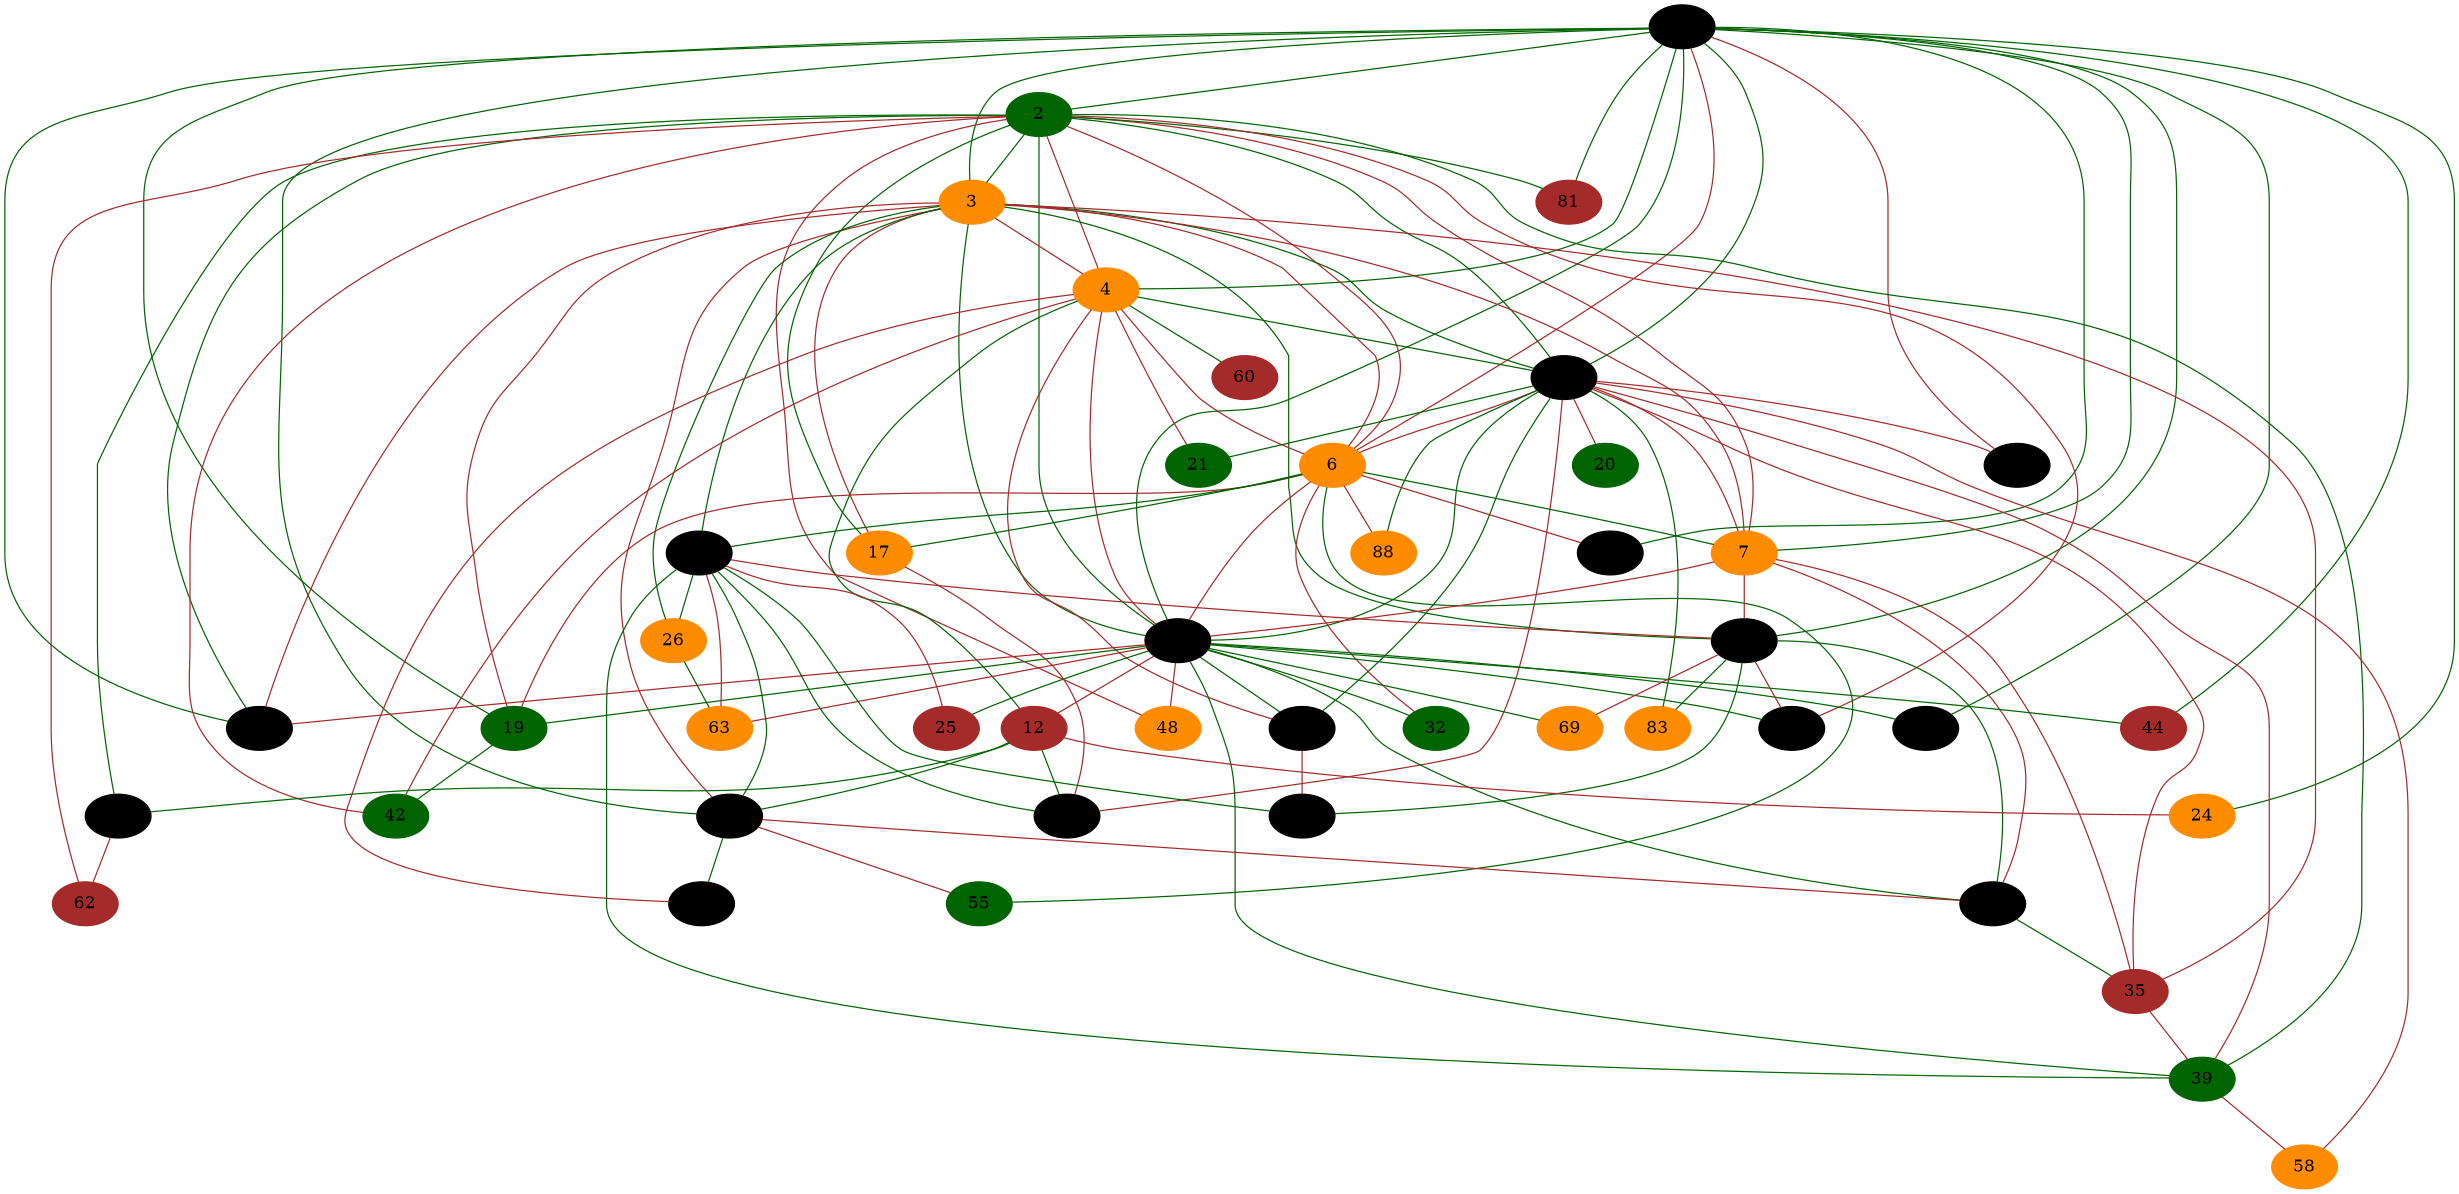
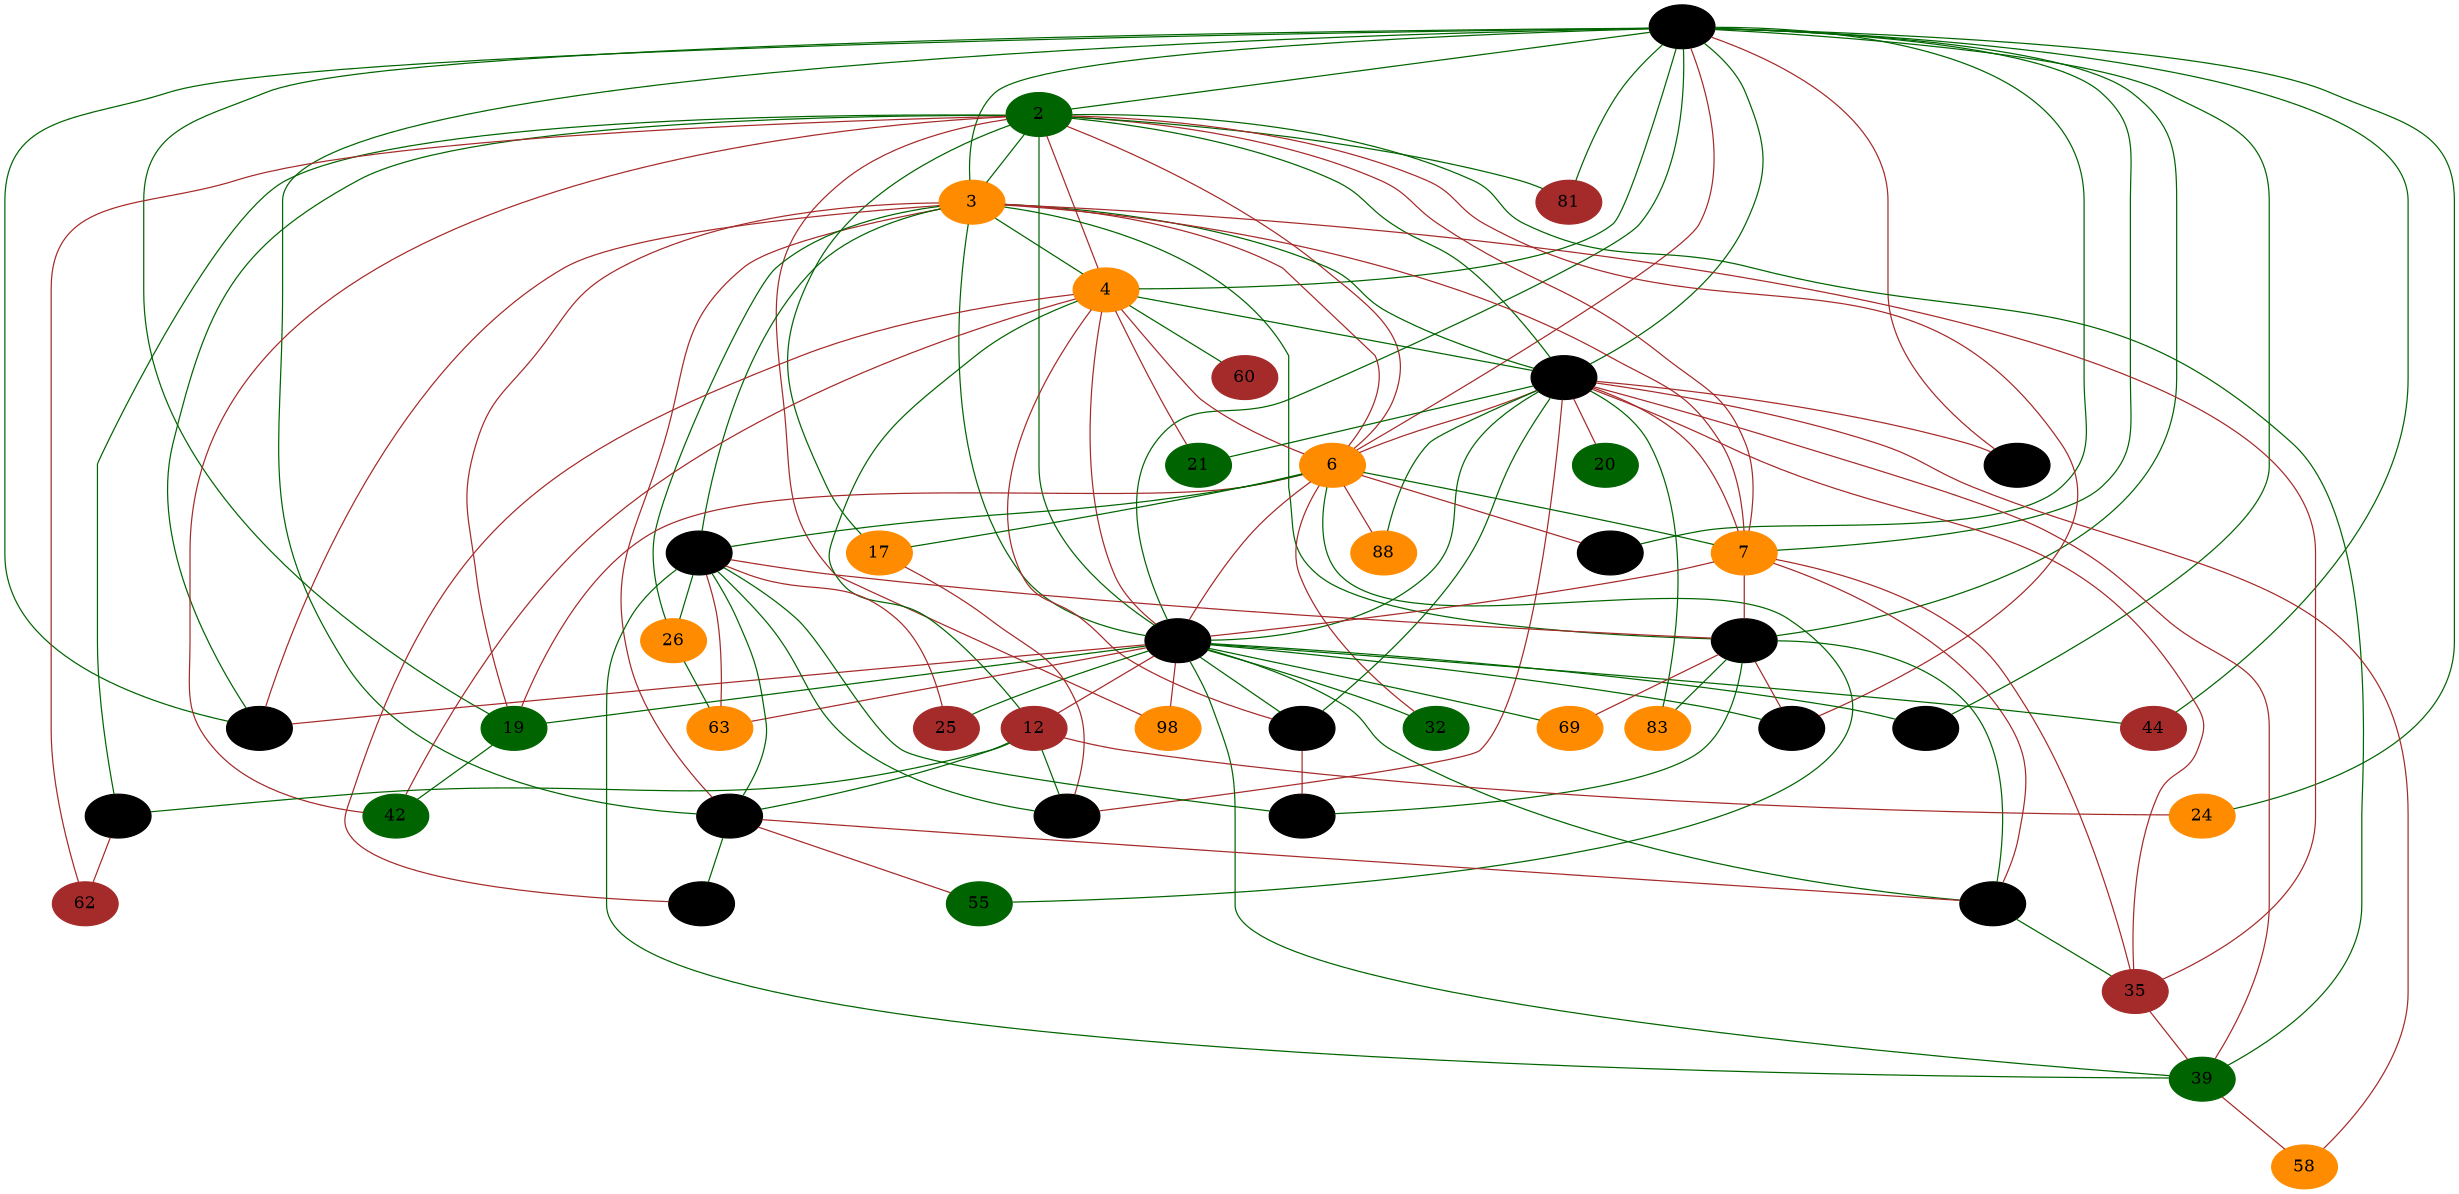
edge "3" -- "4": color brown -> darkgreen
edge "3" -- "17": removed
node "48": label "48" -> "98"
